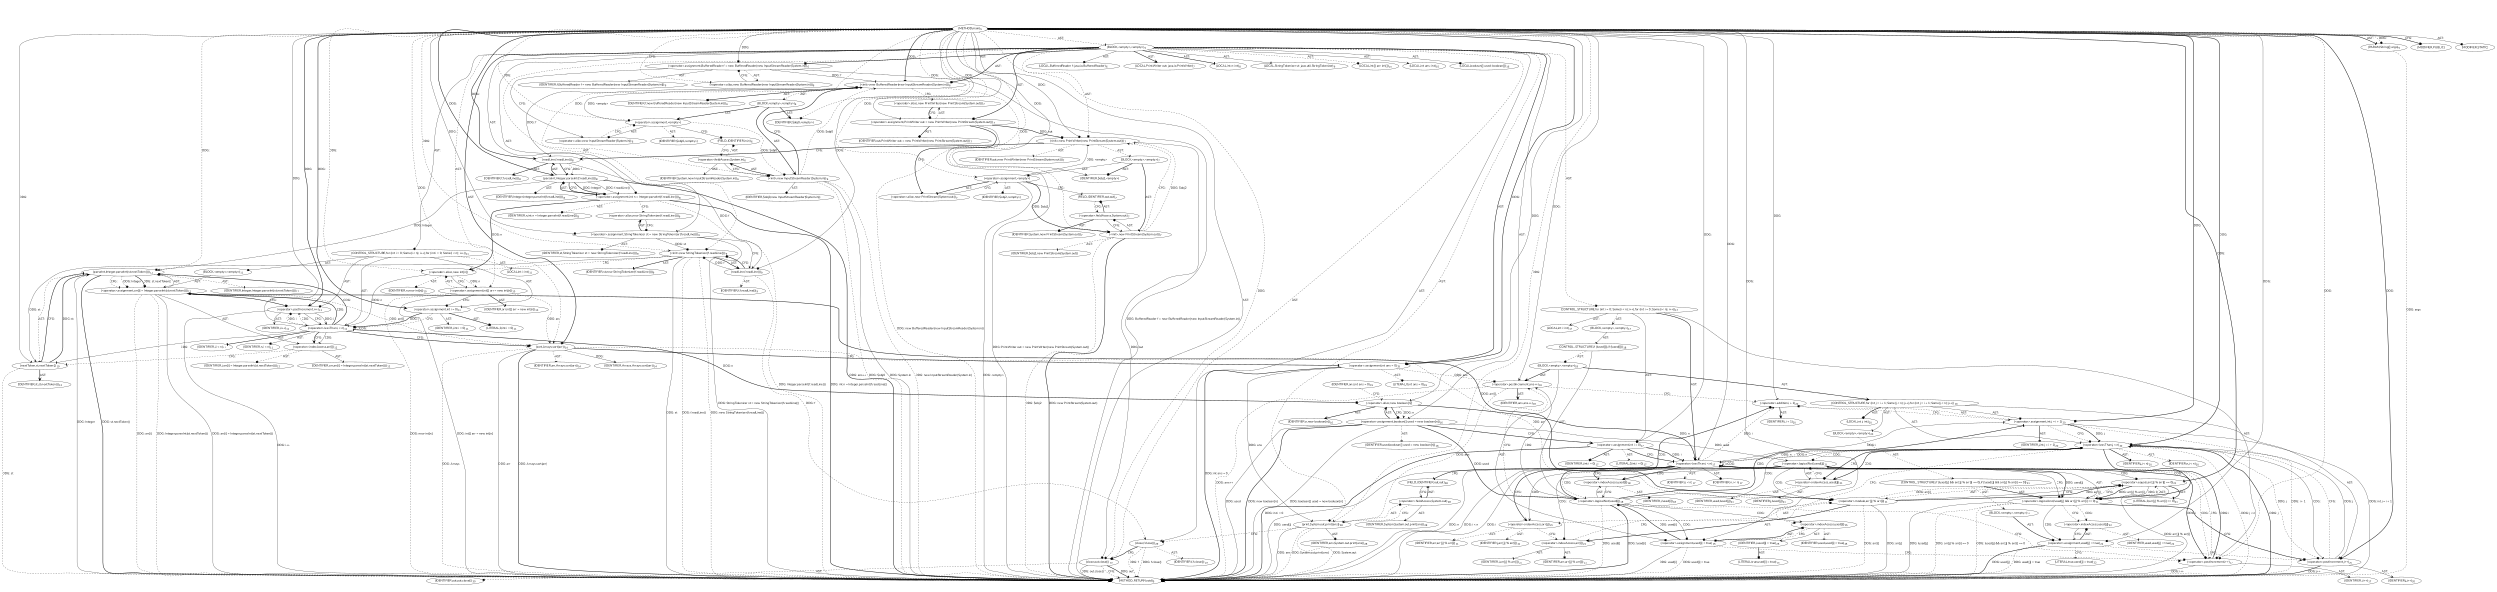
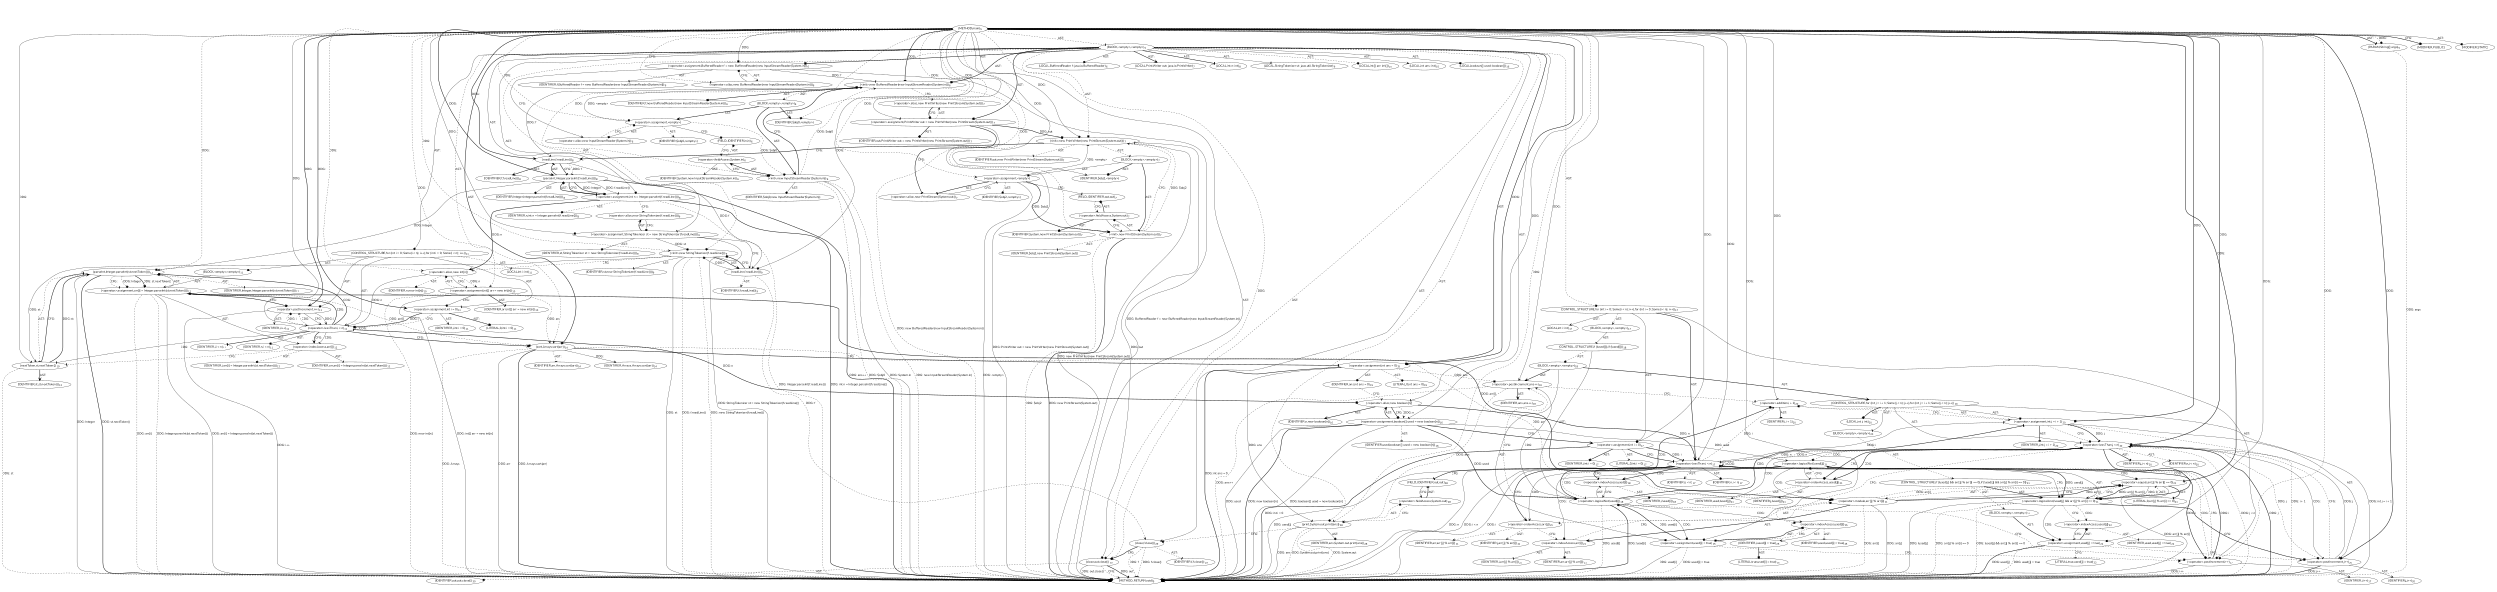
edge "(<init>,new StringTokenizer(f.readLine()))" -> "(IDENTIFIER,st,new StringTokenizer(f.readLine()))": style bold -> solid
edge "(<init>,new PrintWriter(new PrintStream(System.out)))" -> "(METHOD_RETURN,void)": added, label "DDG: new PrintWriter(new PrintStream(System.out))"
edge "(<operator>.assignment,int ans = 0)" -> "(IDENTIFIER,ans,int ans = 0)": added, label "AST:"
edge "(<operator>.addition,i + 1)" -> "(IDENTIFIER,i,i + 1)": arrowhead vee -> tee
node "(IDENTIFIER,System,System.out.print(ans))": removed
